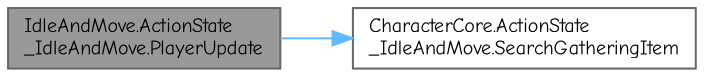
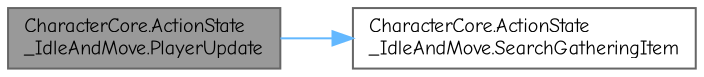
node "IdleAndMove.ActionState _IdleAndMove.PlayerUpdate": label "IdleAndMove.ActionState _IdleAndMove.PlayerUpdate" -> "CharacterCore.ActionState _IdleAndMove.PlayerUpdate"
